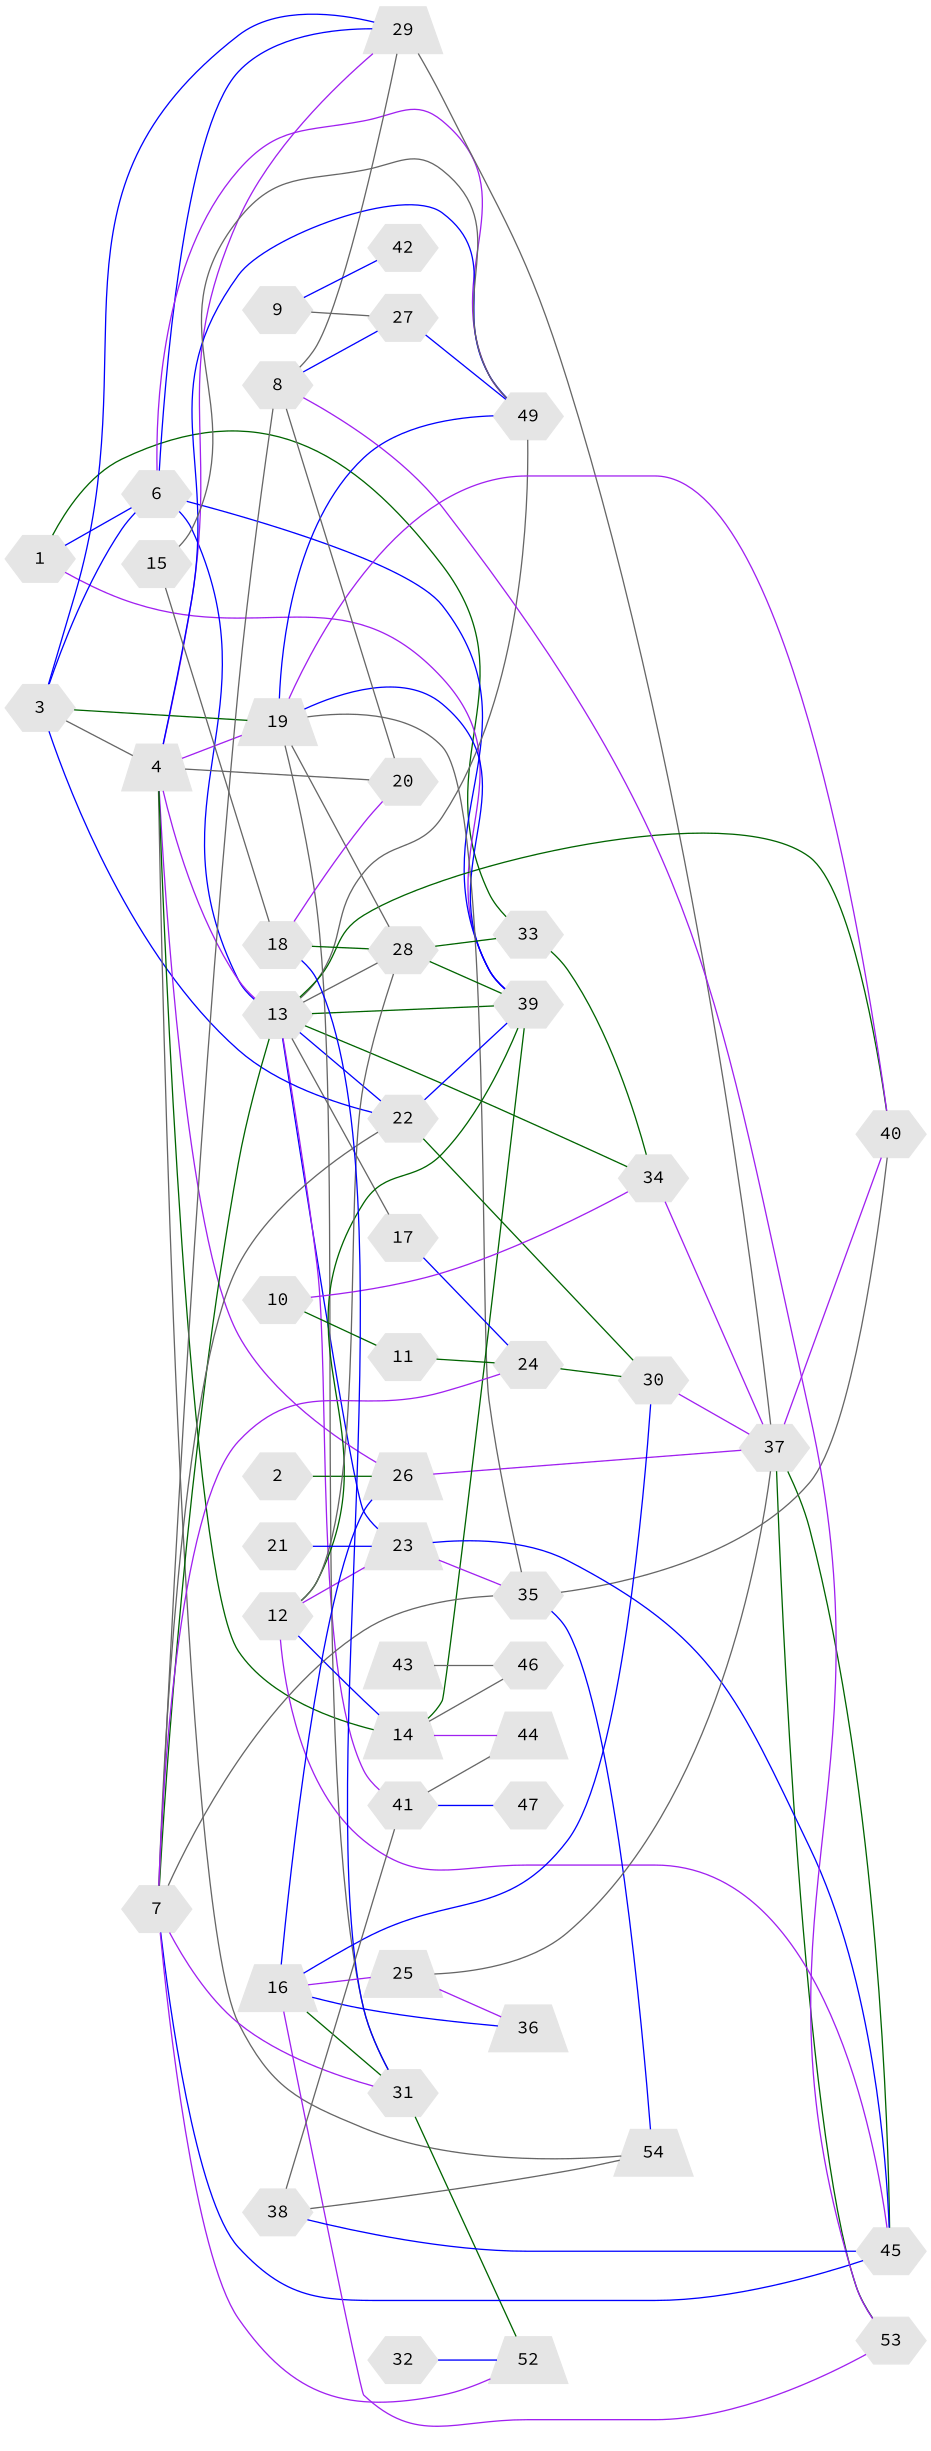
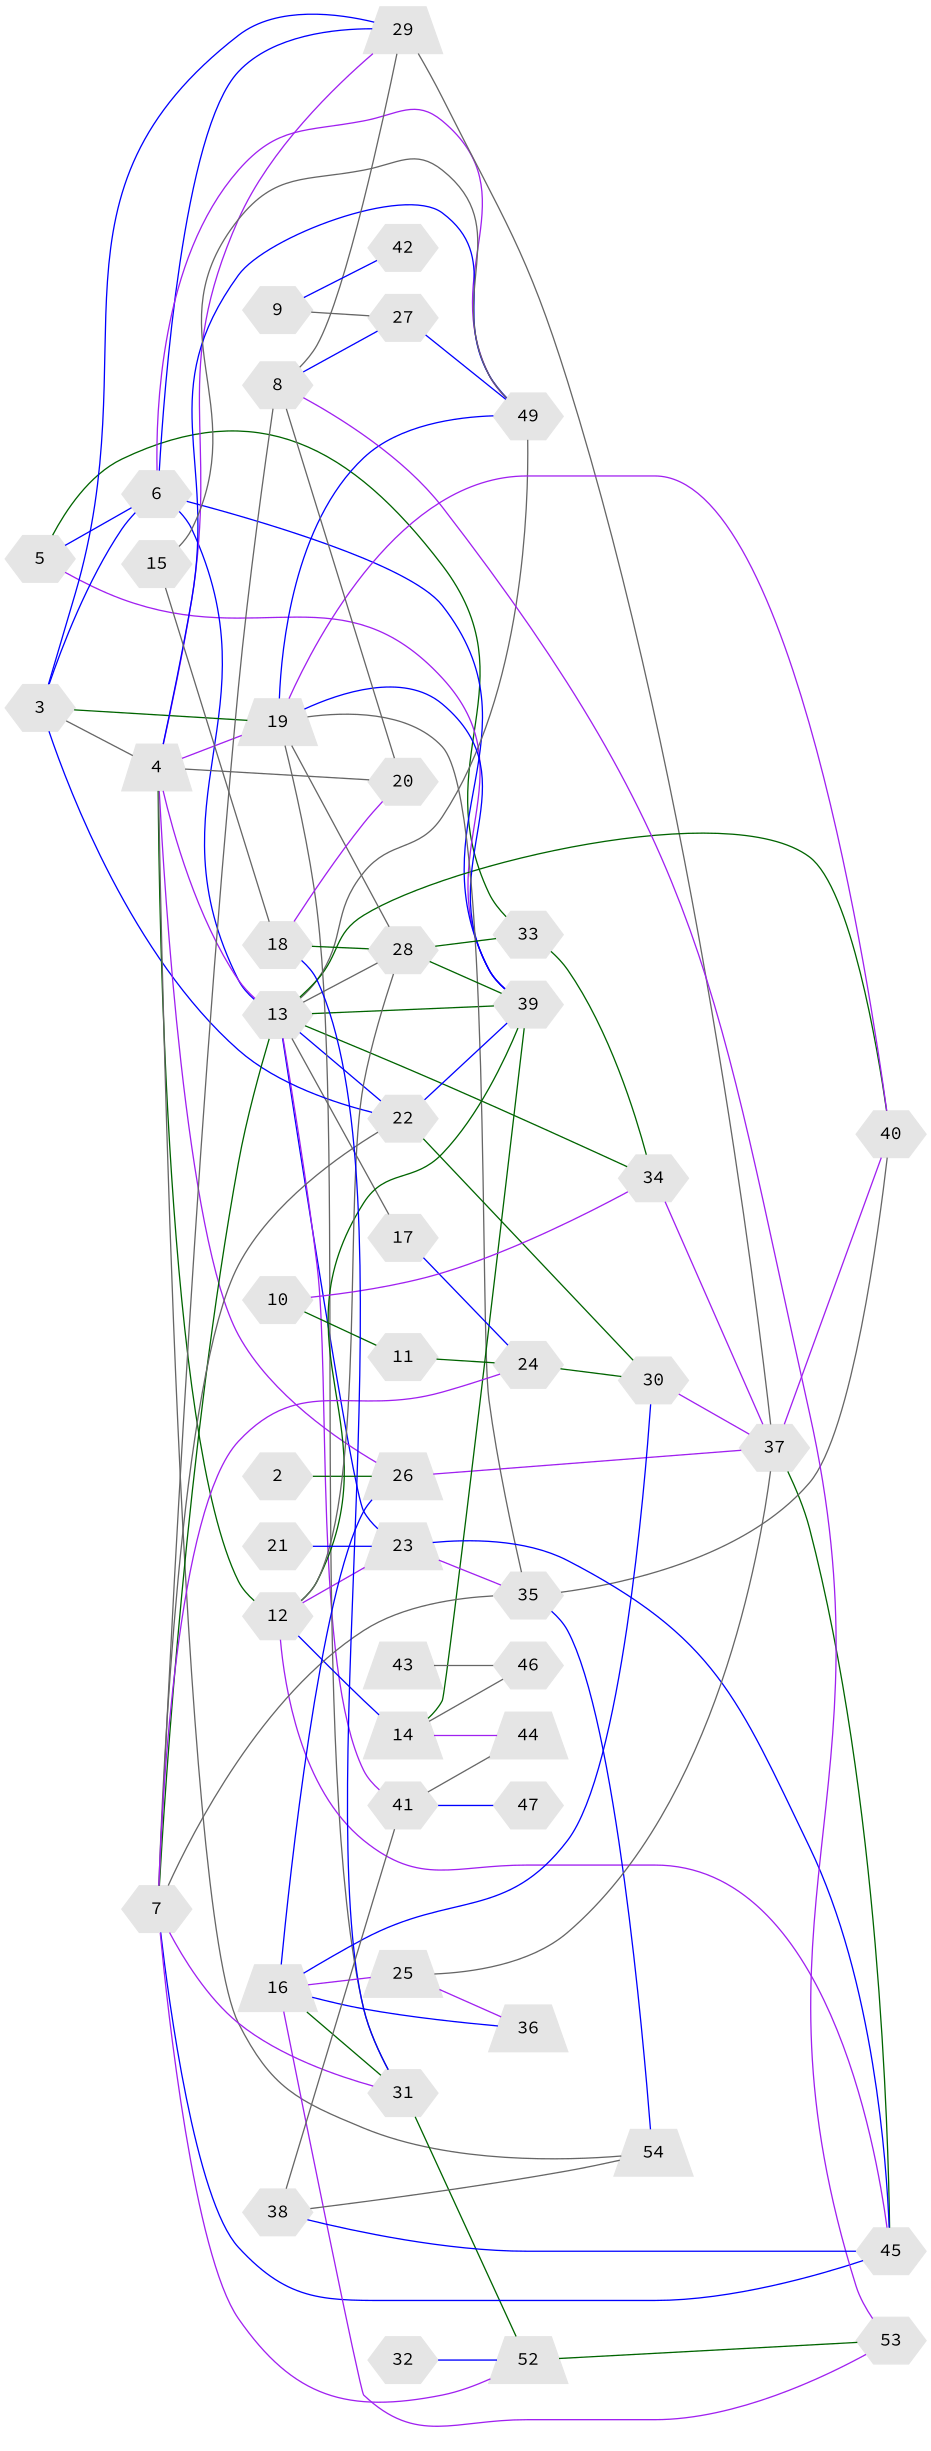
node "1": label "1" -> "5"
edge "4" -- "14": now "4" -- "12"
edge "37" -- "53": now "52" -- "53"
